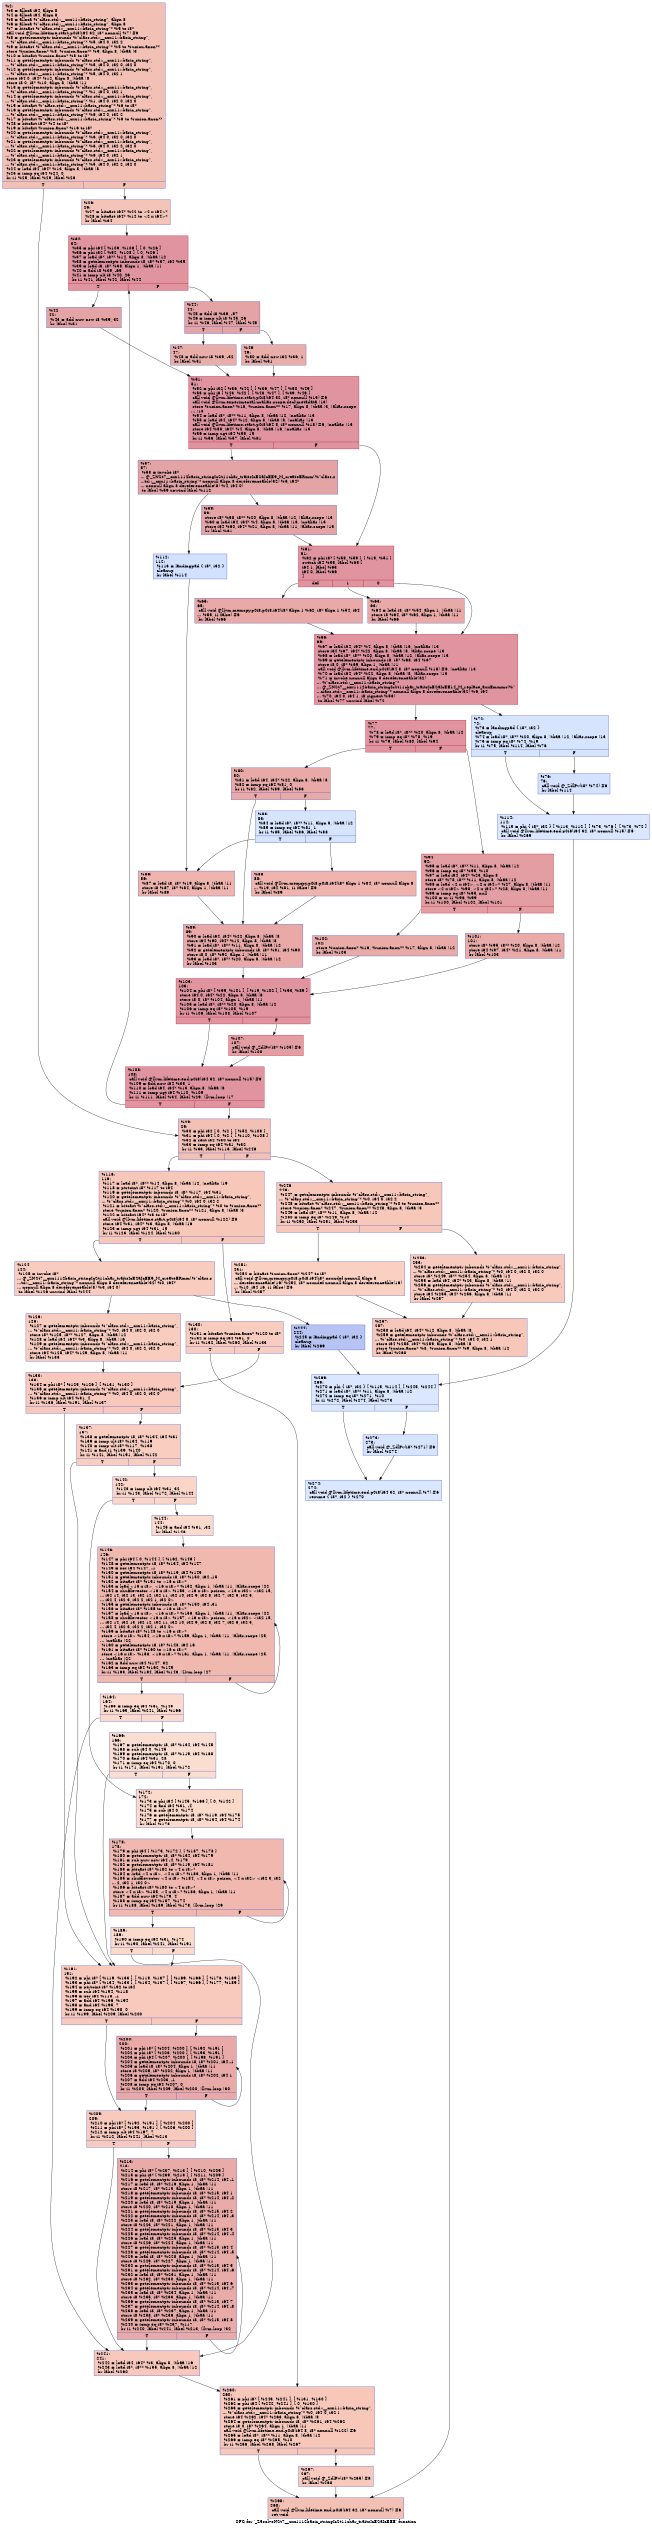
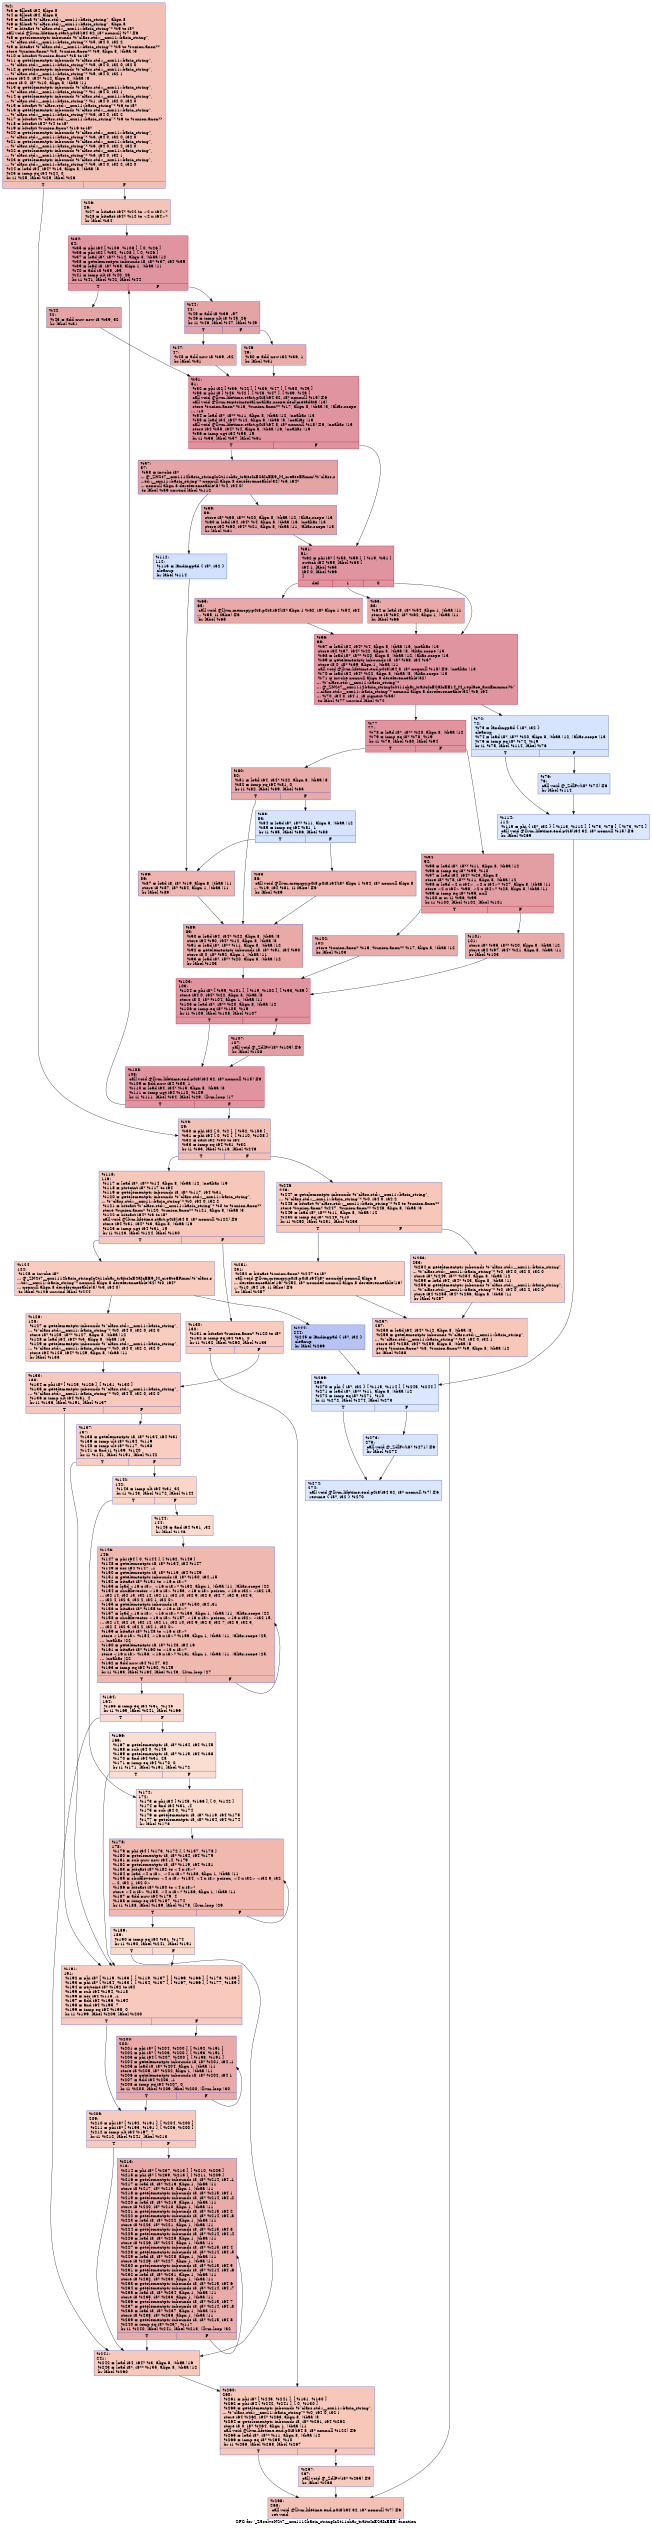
node "%2:": text "%48 = bitcast i64* %4 to i8*" -> "%18 = bitcast i64* %4 to i8*"
